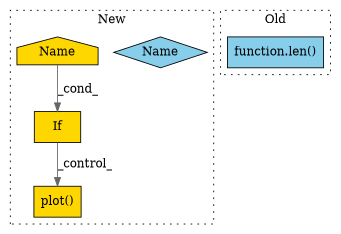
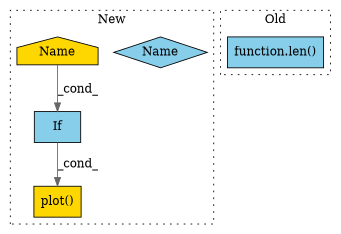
node "If": fillcolor gold -> skyblue
edge "If" -> "plot()": label "_control_" -> "_cond_"
